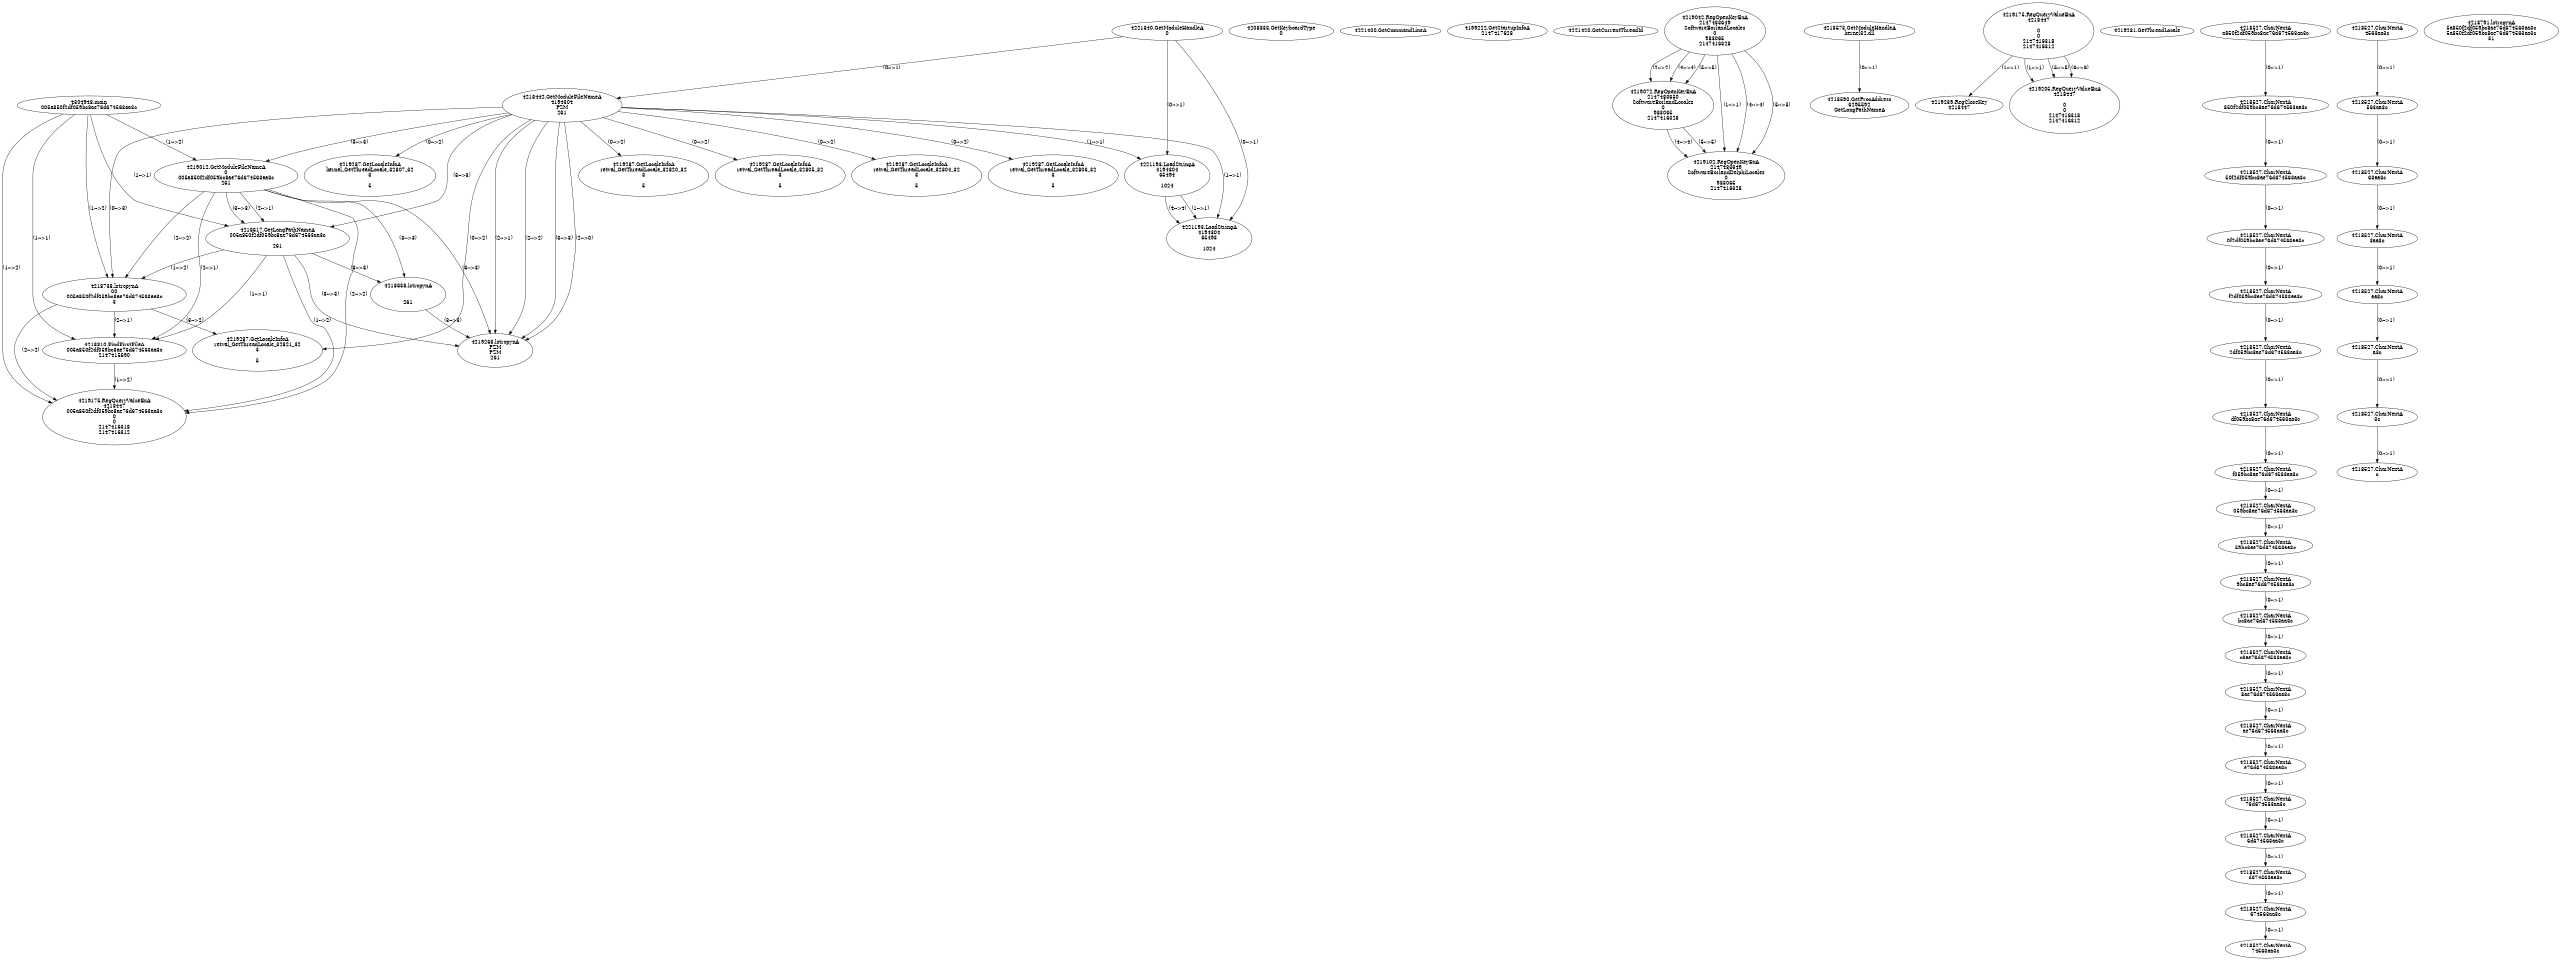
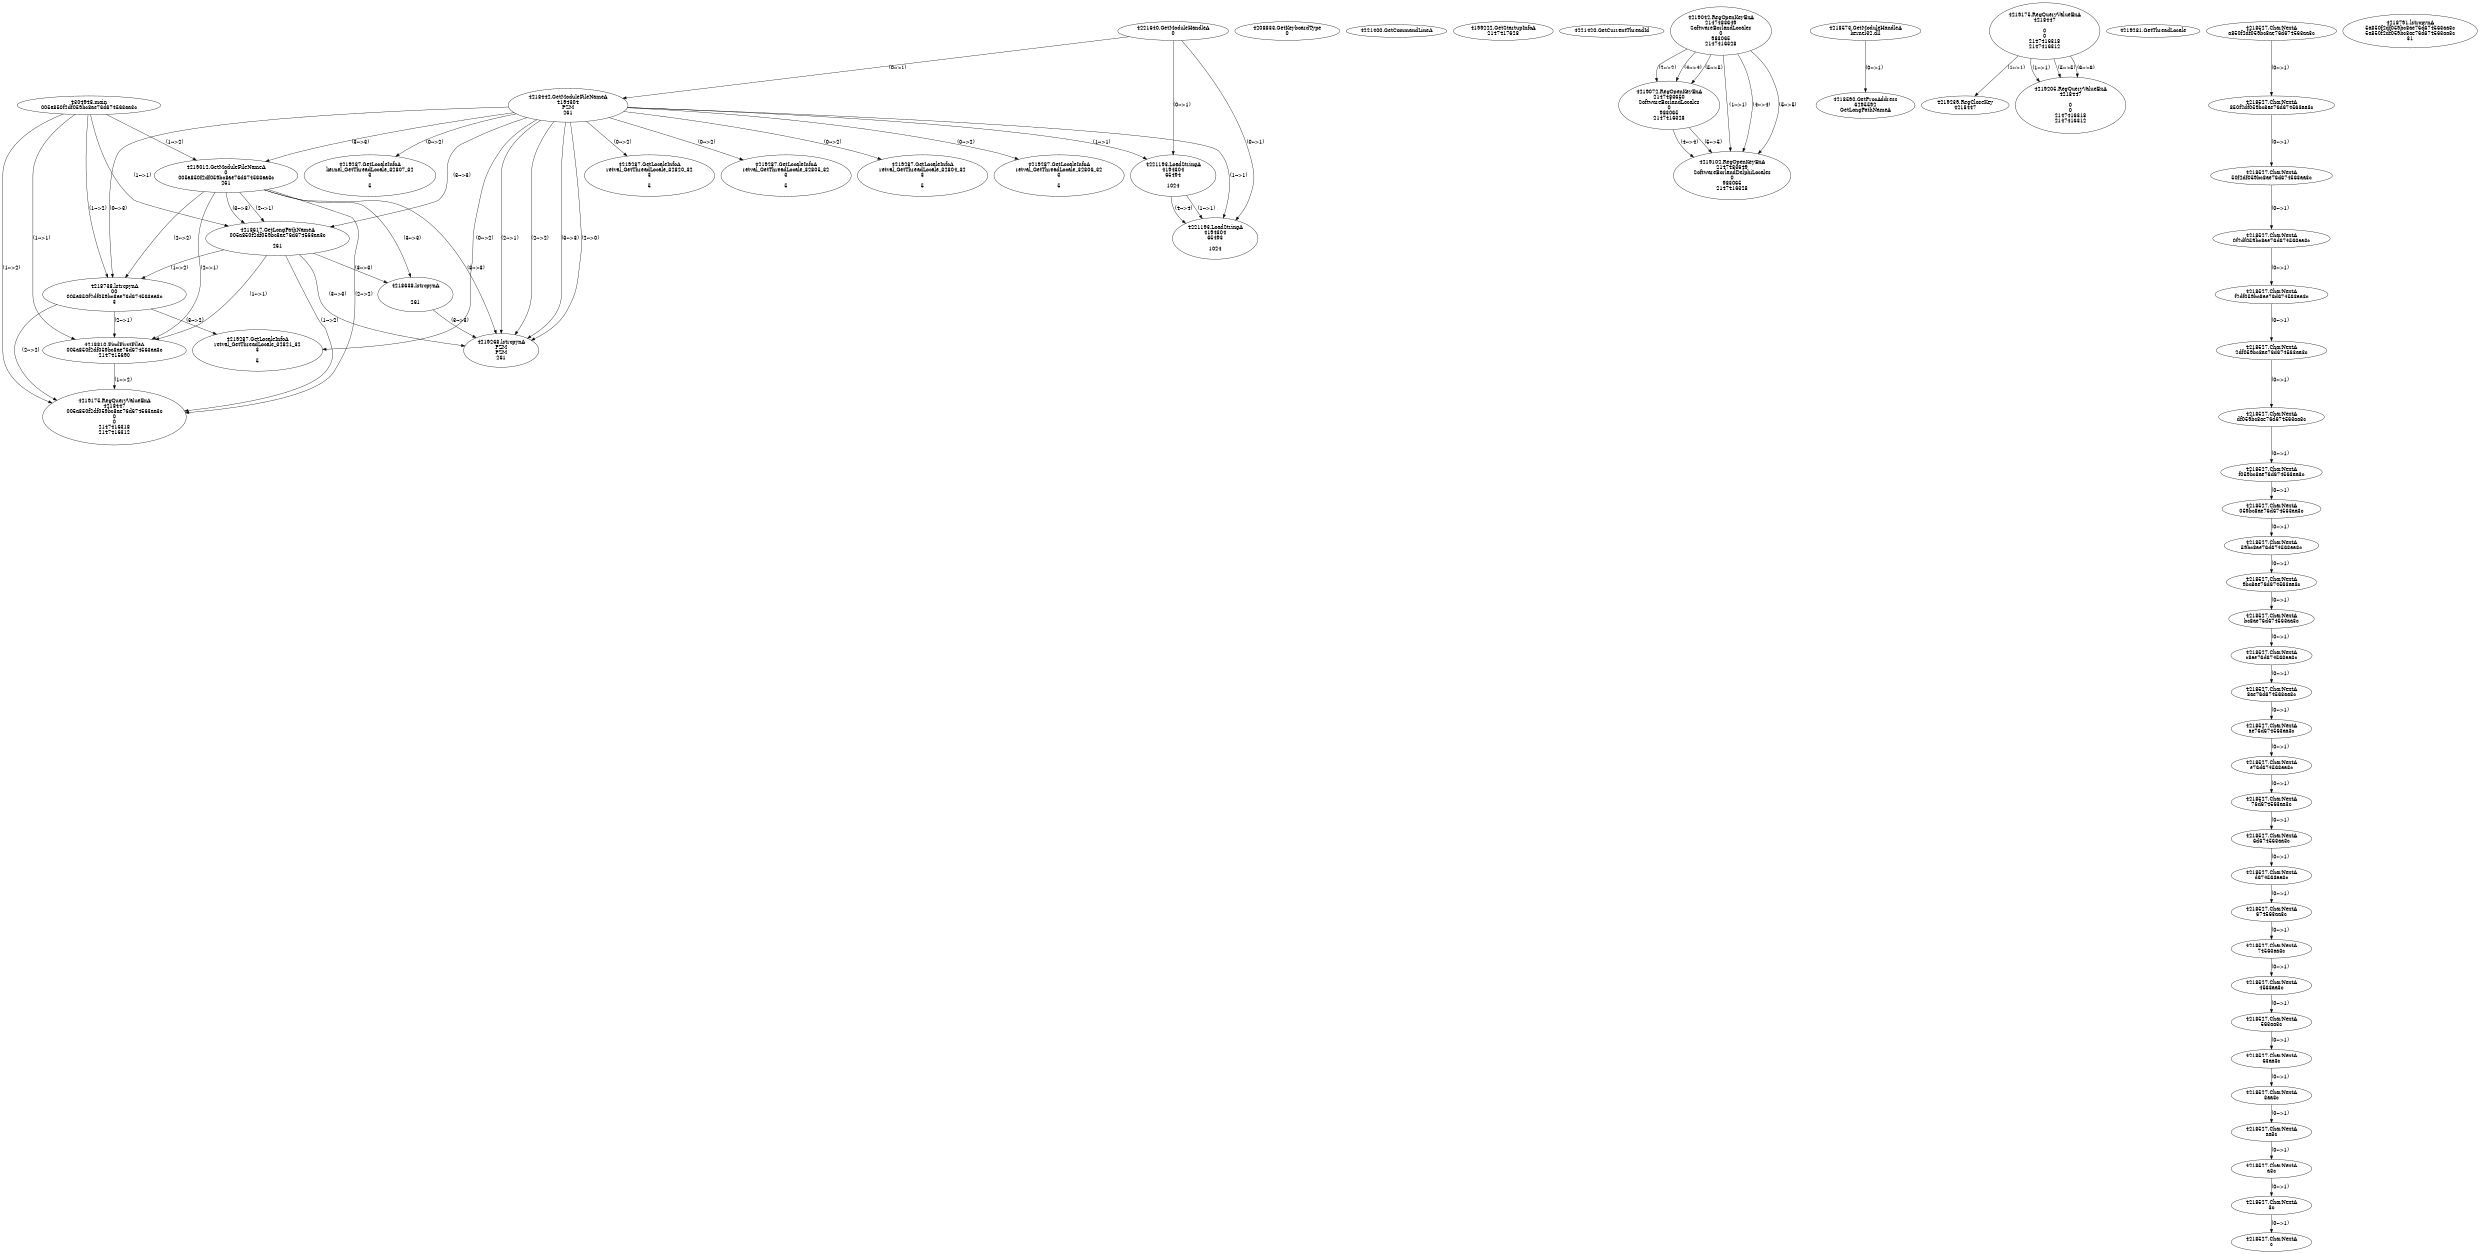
edge "4218527.CharNextA 74563aa3c" -> "4218527.CharNextA 4563aa3c": added, label "(0-->1)"
